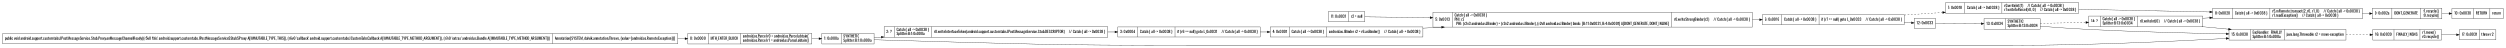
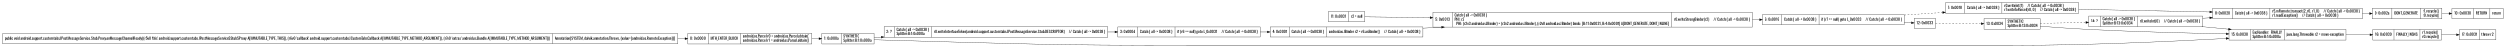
edge "12: 0x0033" -> "13: 0x0034": style solid -> dashed
node "16: 0x0039": text "r1.move()" -> "r1.recycle()"
edge "15: 0x0038" -> "16: 0x0039": style dashed -> solid
